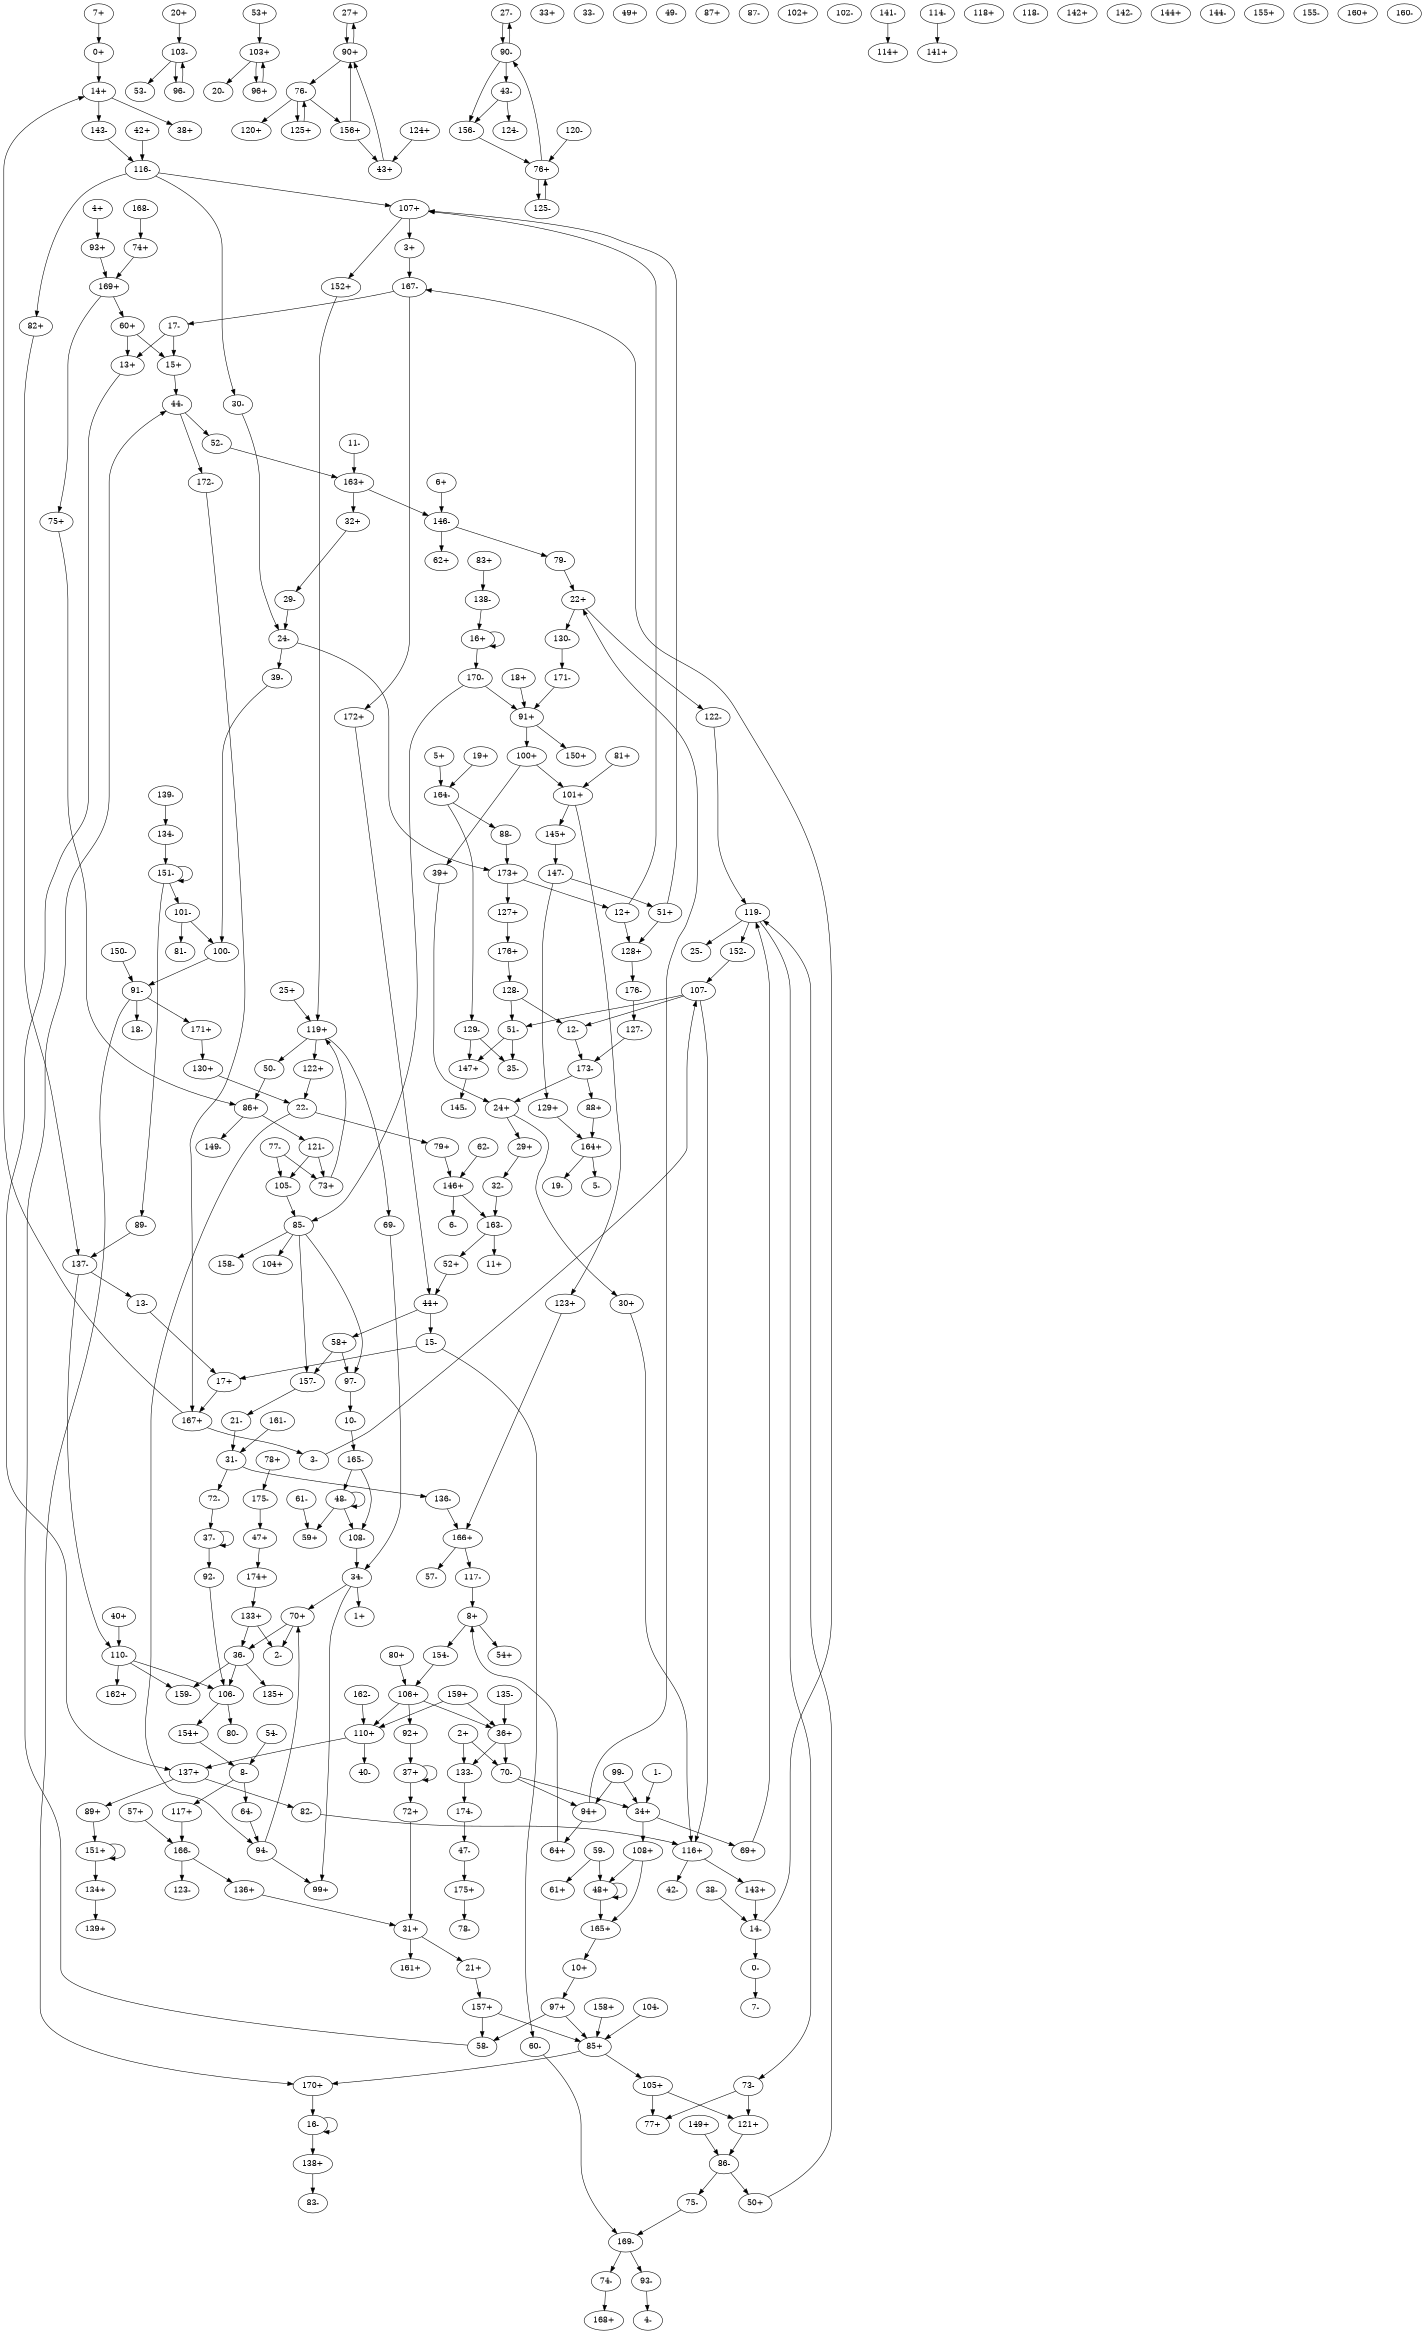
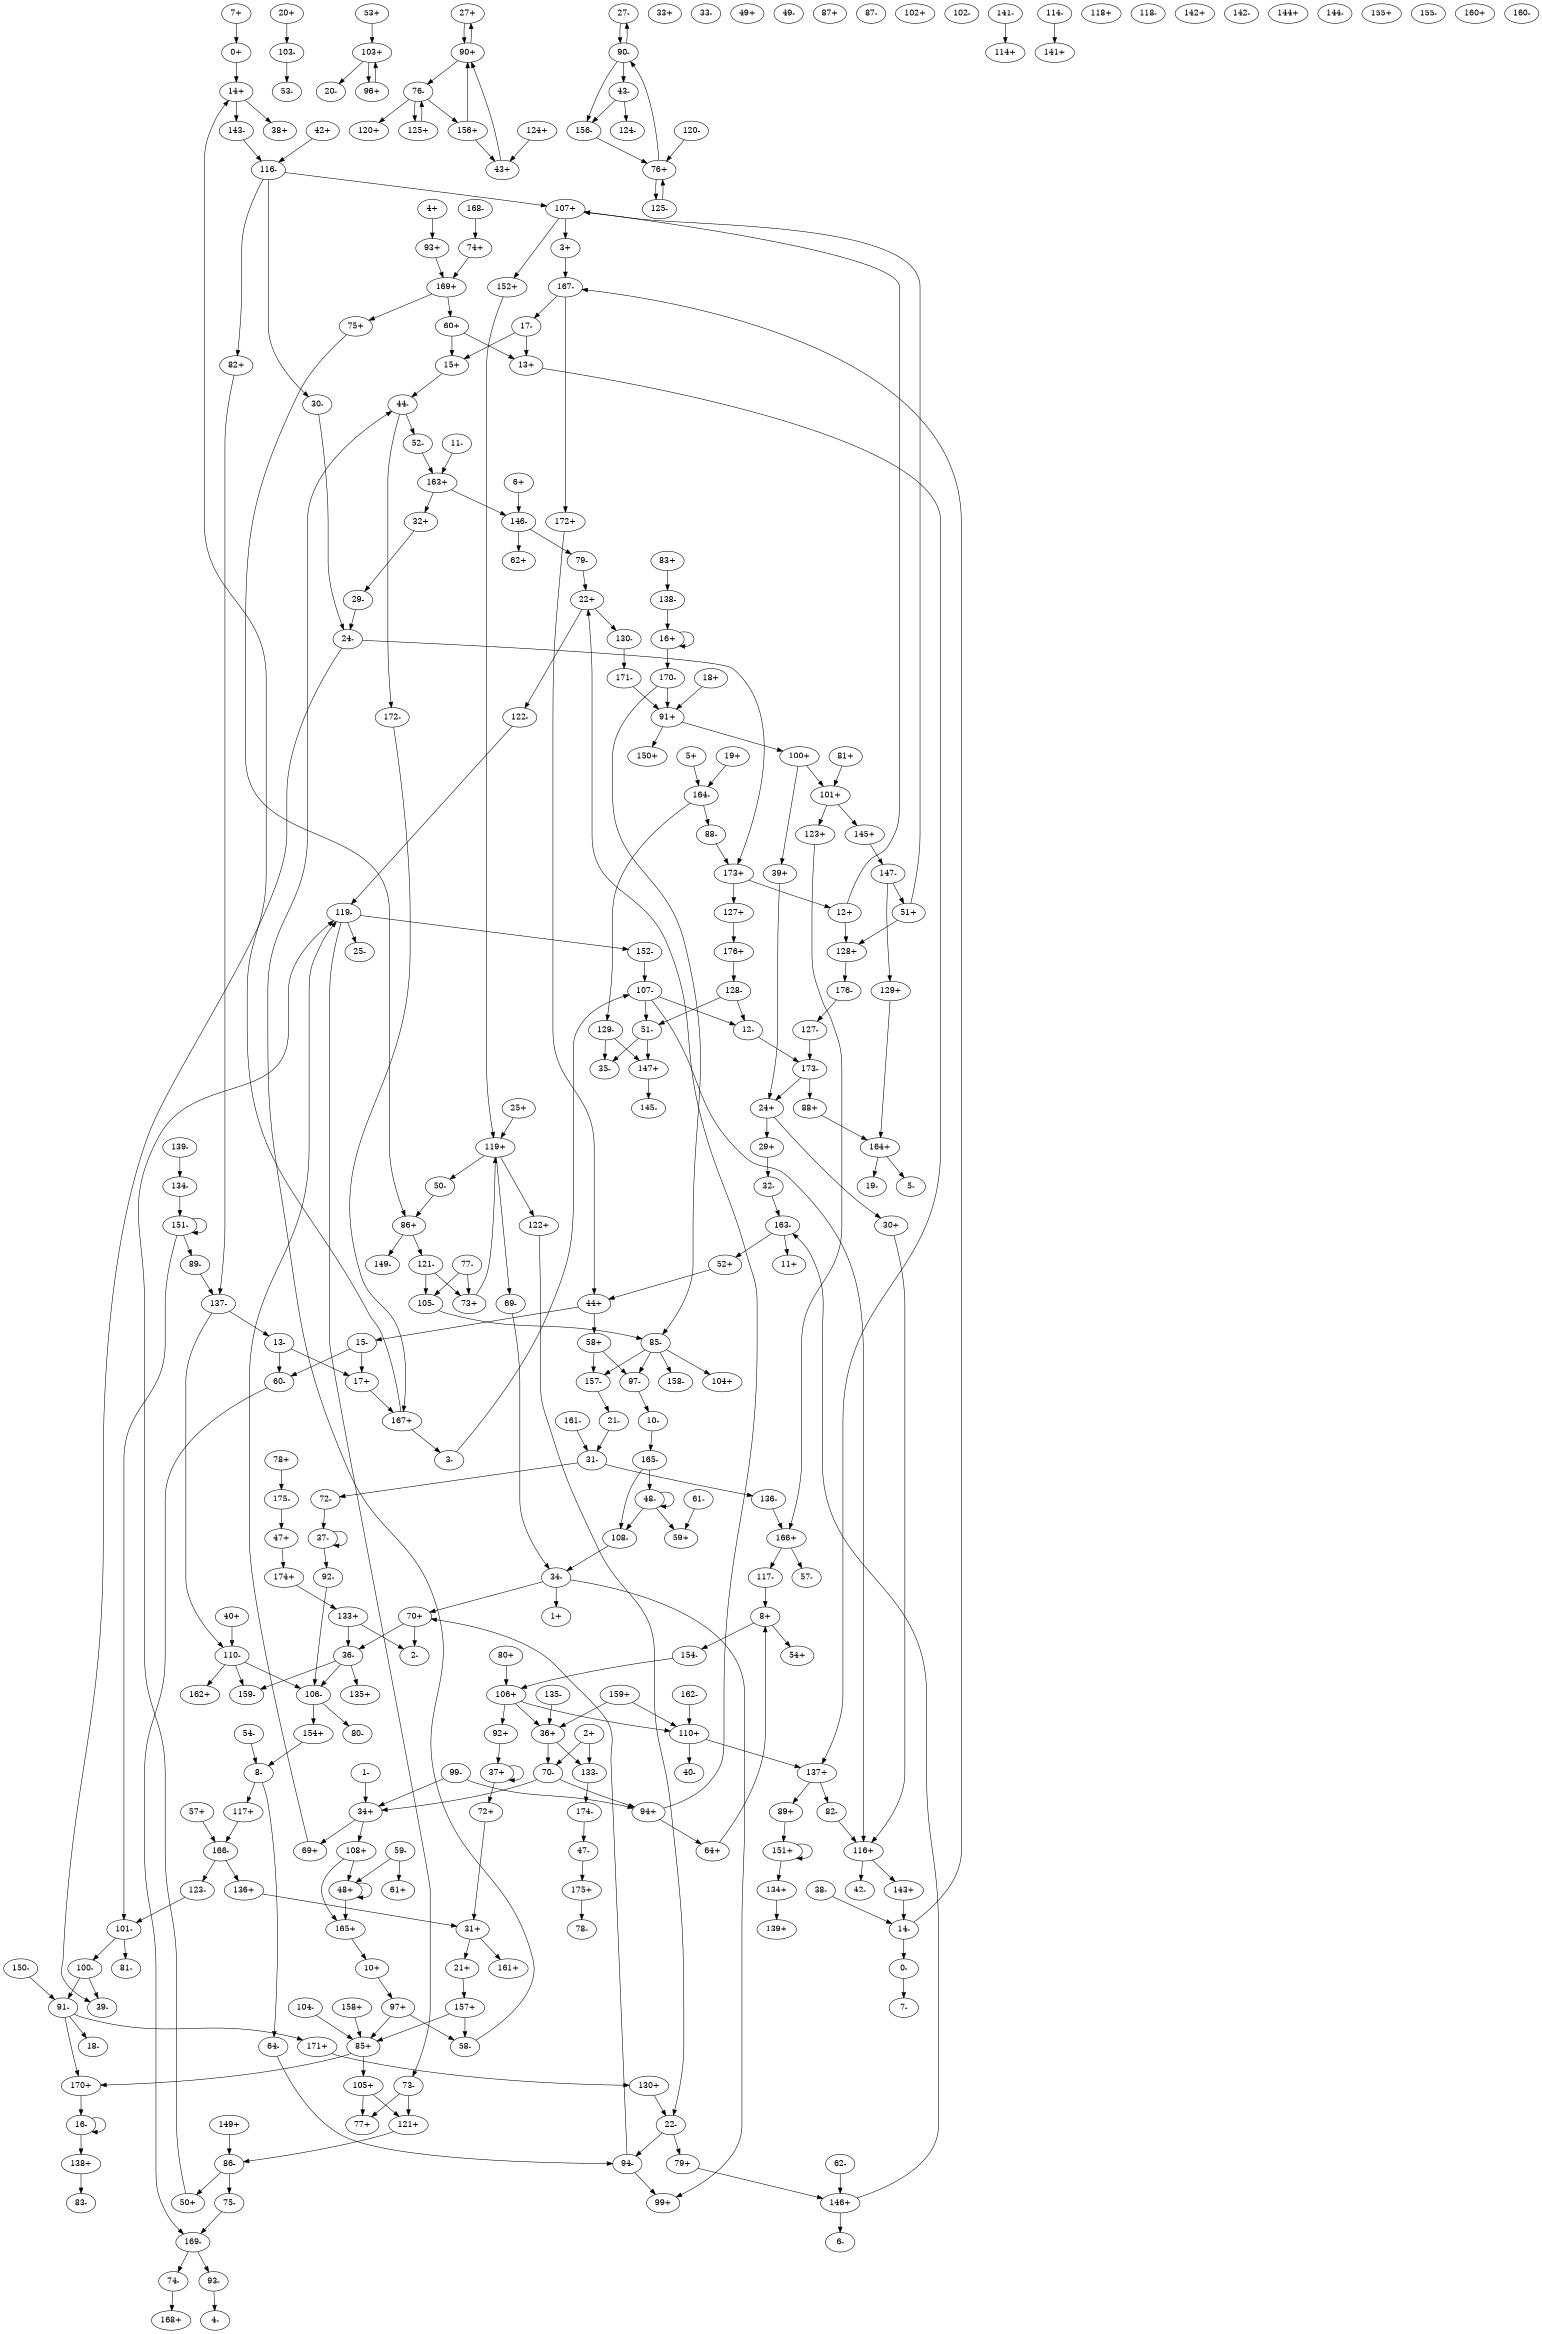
node "96-": removed
edge "39-" -> "100-": reversed
edge "13-" -> "60-": added
edge "123-" -> "101-": added
